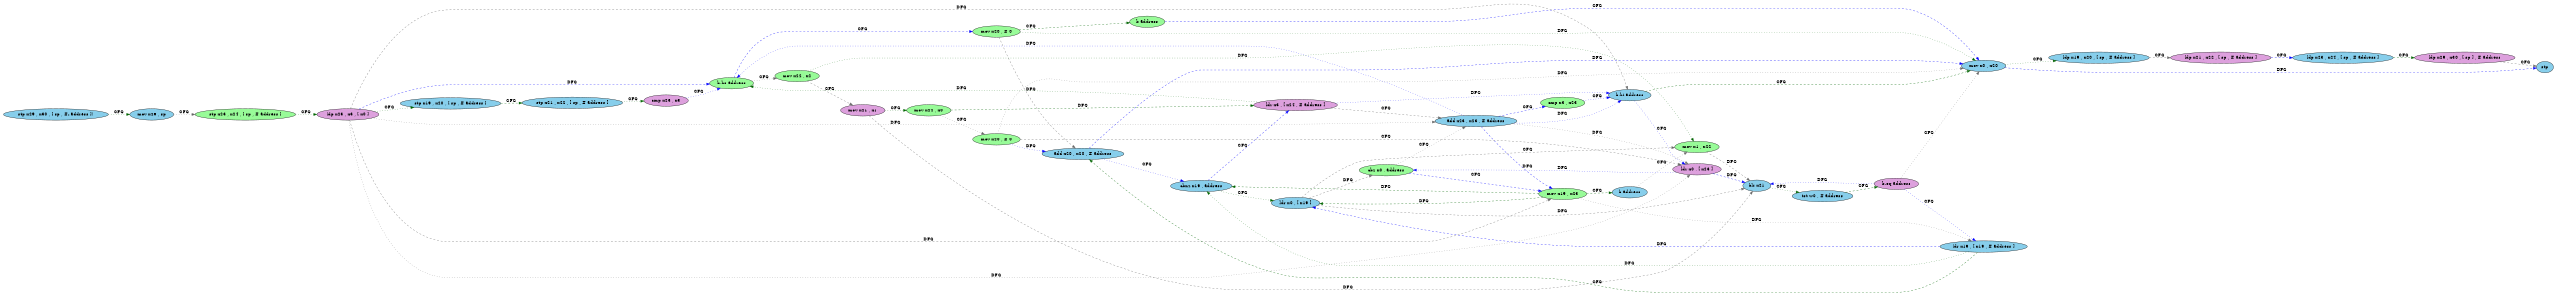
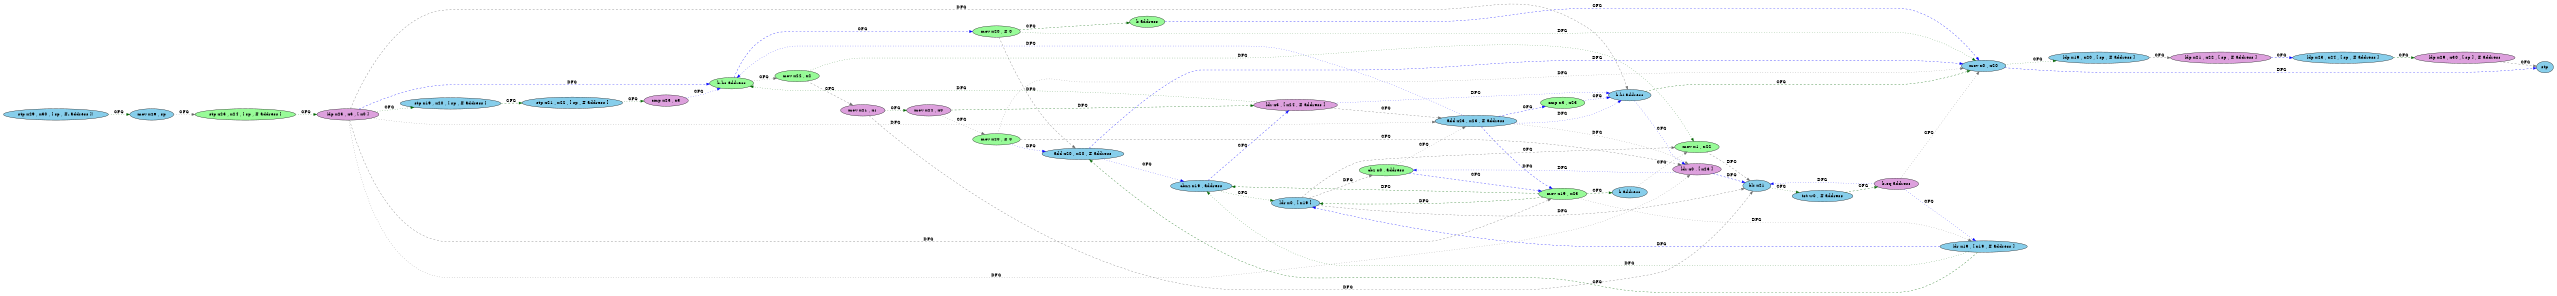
node "mov x24 , x0": fillcolor palegreen -> plum
